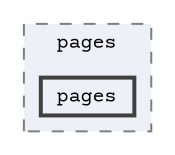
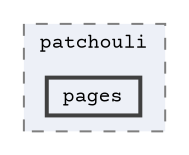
cluster "pages": label "pages" -> "patchouli"
